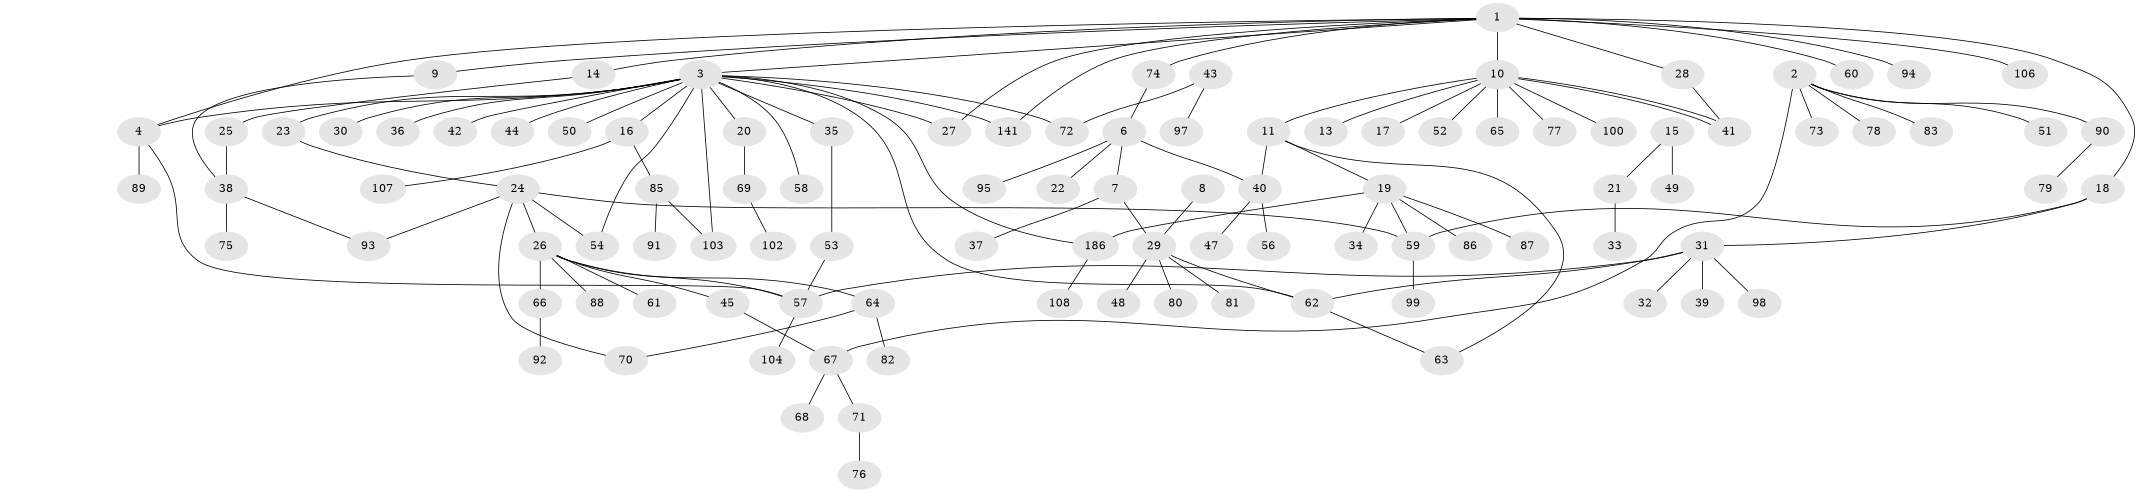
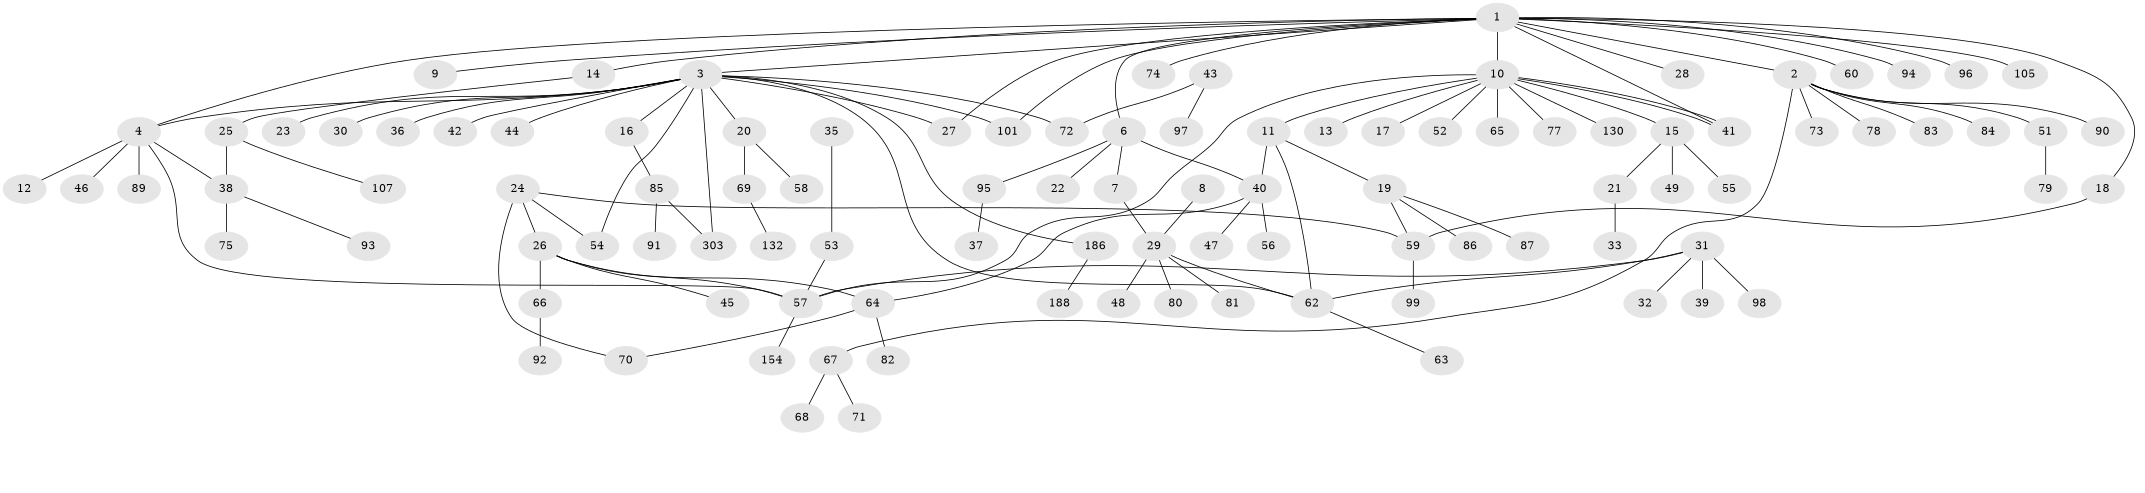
edge "1" -- "2": added
node "96": added
node "106": label "106" -> "105"
edge "9" -- "38": now "4" -- "38"
edge "74" -- "6": now "1" -- "6"
edge "10" -- "15": added
edge "3" -- "35": removed
edge "28" -- "41": now "1" -- "41"
edge "3" -- "58": now "20" -- "58"
node "50": removed
node "141": label "141" -> "101"
node "100": label "100" -> "130"
node "84": added
edge "90" -- "79": now "51" -- "79"
edge "23" -- "24": removed
edge "16" -- "107": now "25" -- "107"
edge "11" -- "63": now "11" -- "62"
node "12": added
node "46": added
node "55": added
edge "10" -- "57": added
edge "19" -- "186": removed
edge "24" -- "93": removed
edge "7" -- "37": now "95" -- "37"
edge "40" -- "64": added
edge "18" -- "31": removed
node "103": label "103" -> "303"
node "102": label "102" -> "132"
node "34": removed
node "88": removed
node "61": removed
node "108": label "108" -> "188"
edge "45" -- "67": removed
node "104": label "104" -> "154"
node "76": removed
